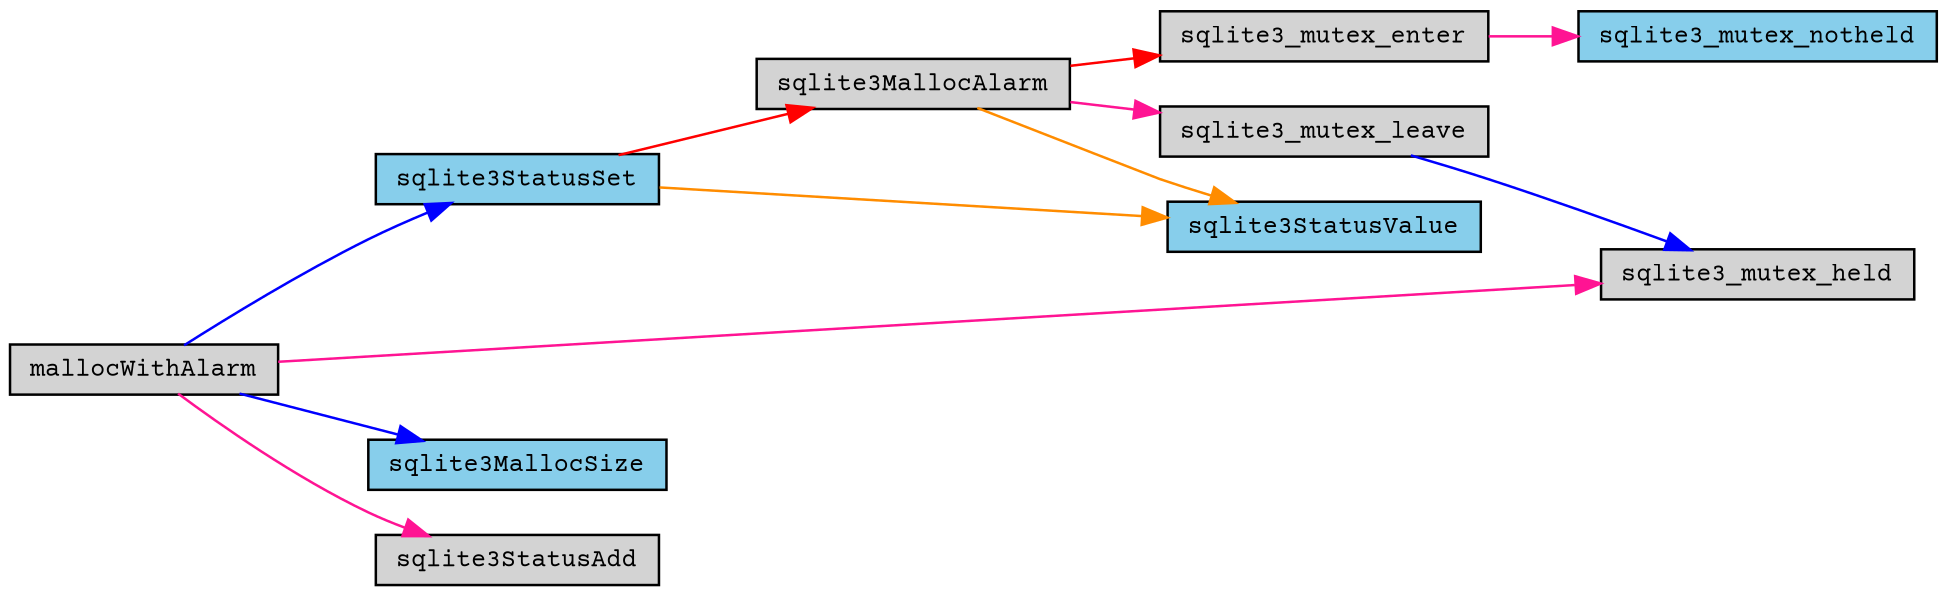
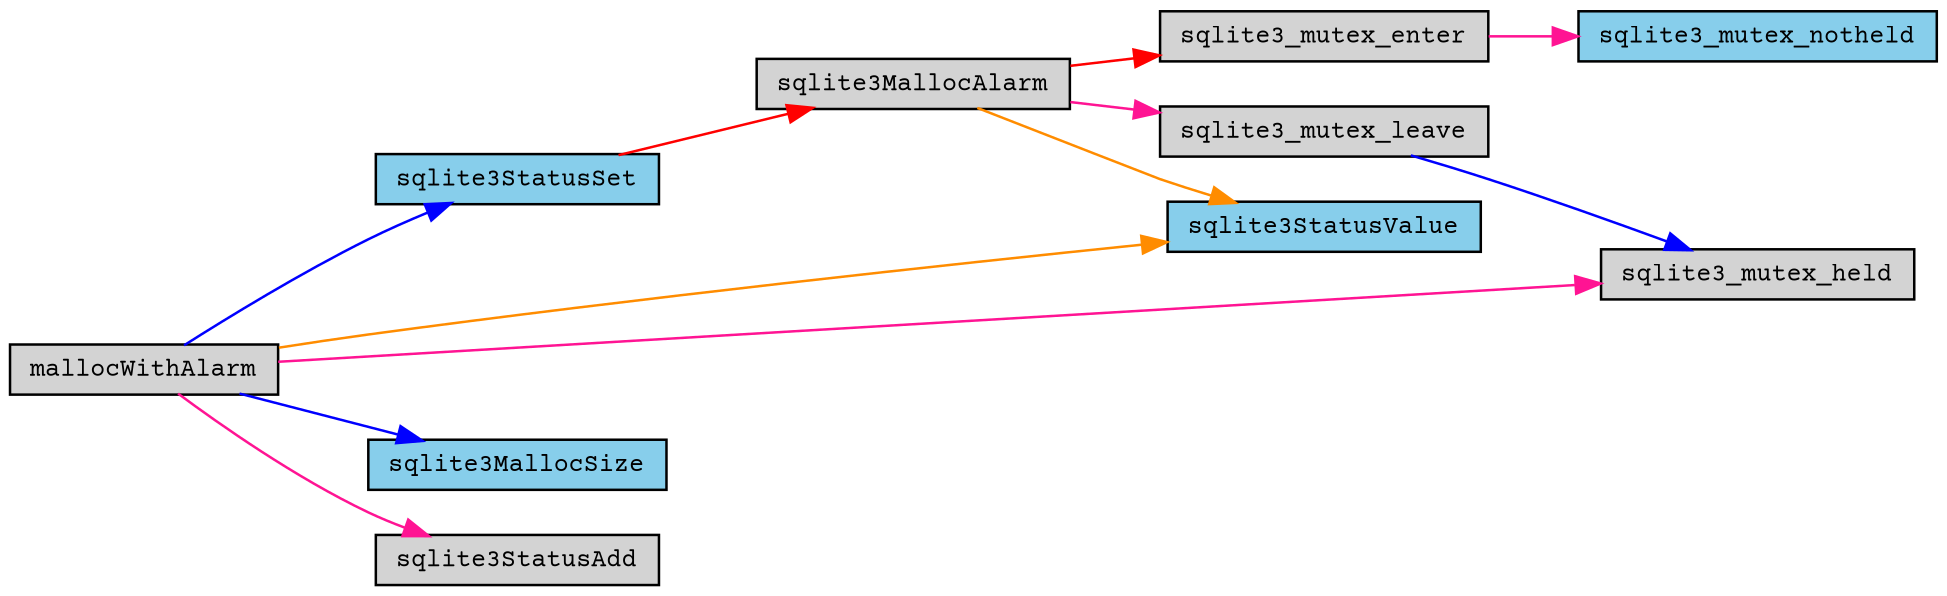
edge "sqlite3StatusSet" -> "sqlite3StatusValue": now "mallocWithAlarm" -> "sqlite3StatusValue"
